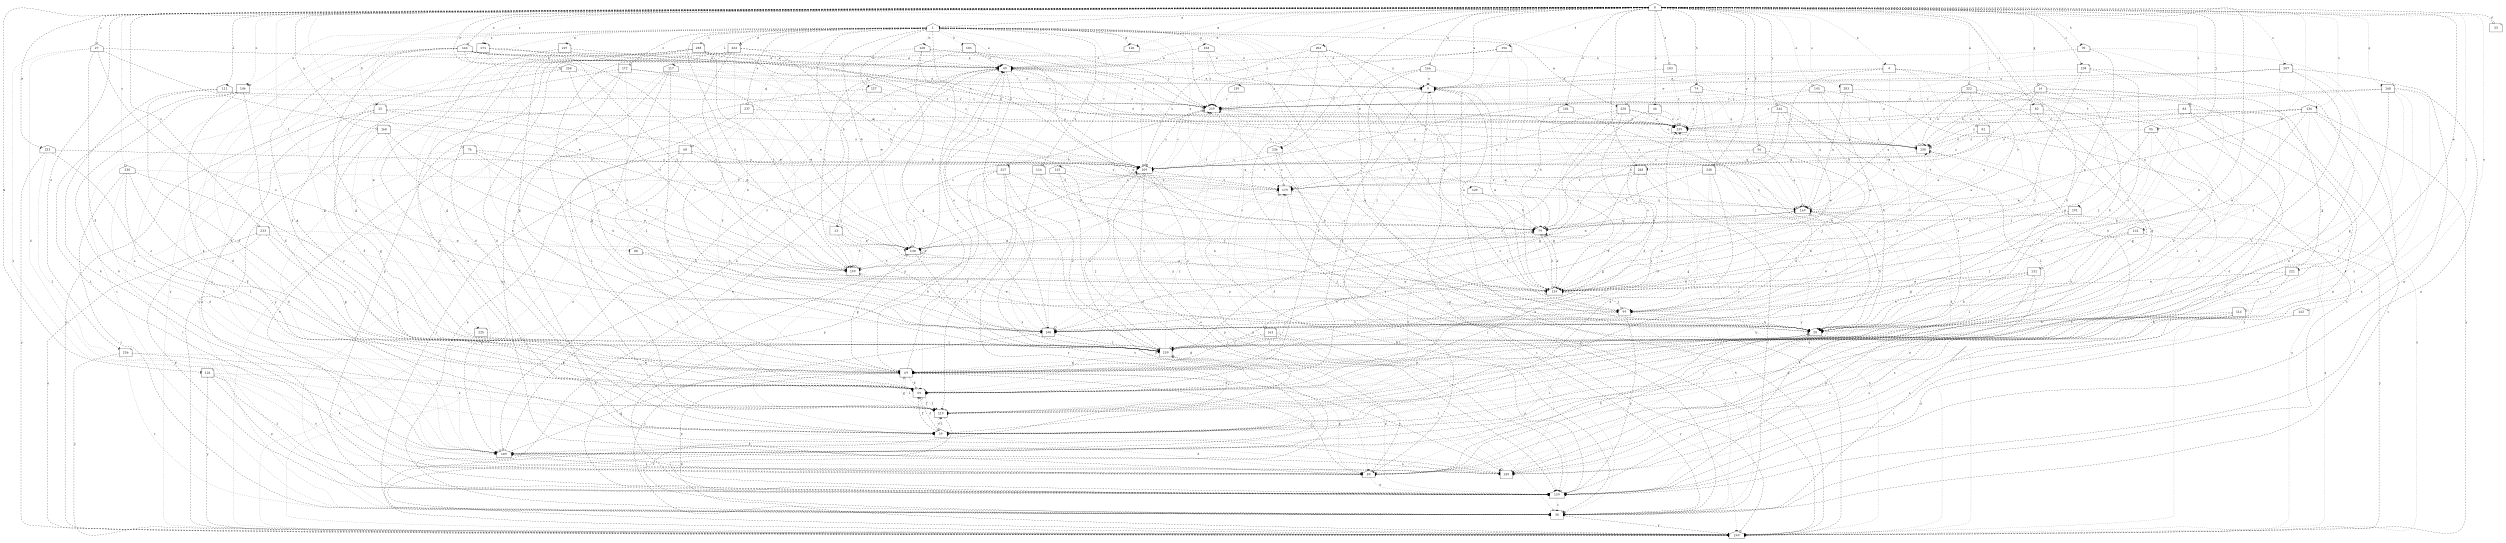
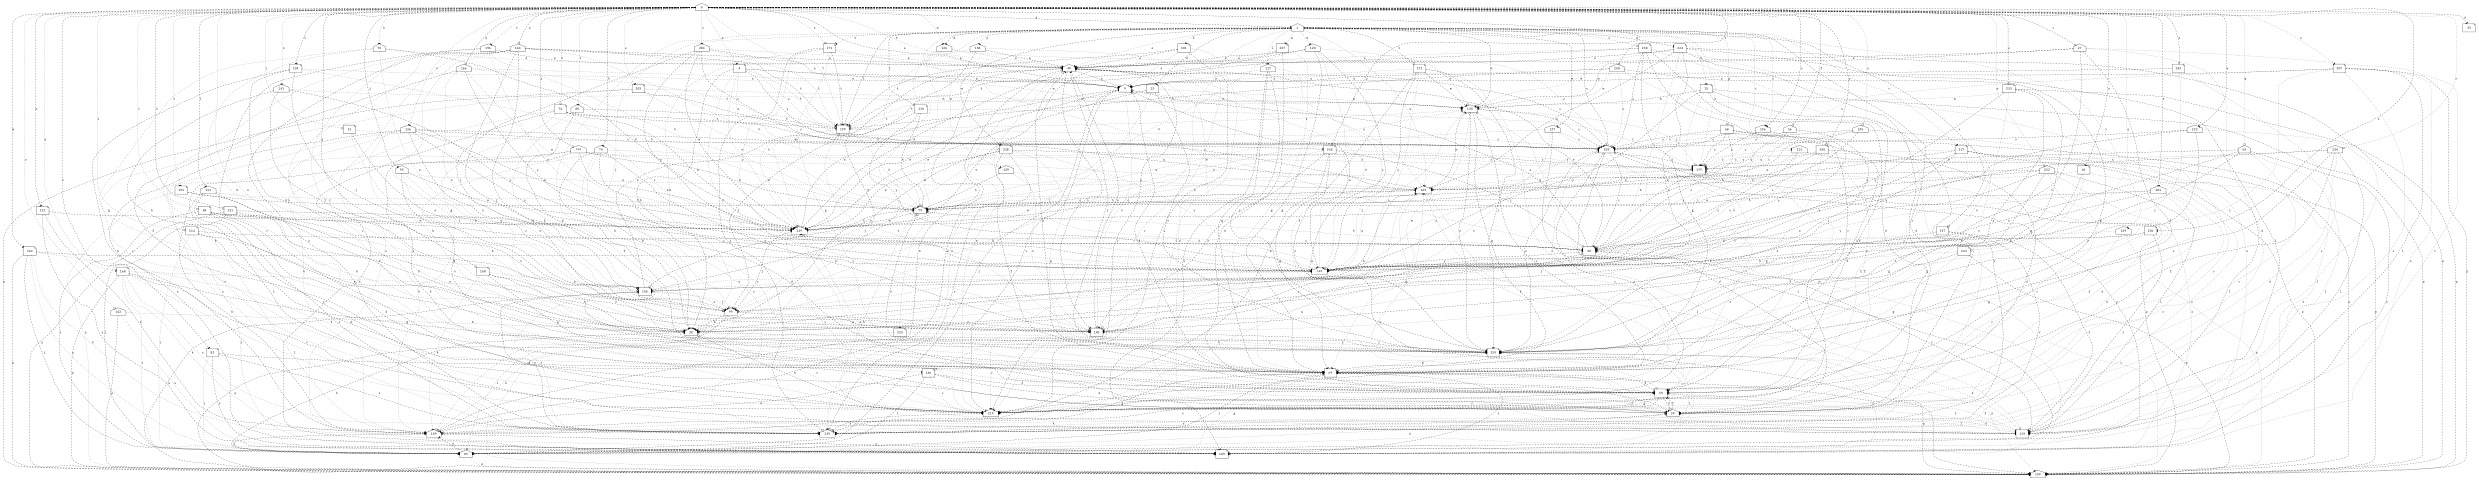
edge "0" -> "33": arrowhead odot -> tee
edge "9" -> "130": added, label "m"
